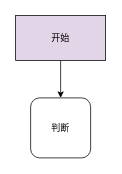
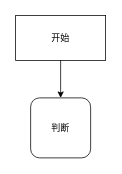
node "开始": fillcolor #e1d5e7 -> #ffffff
